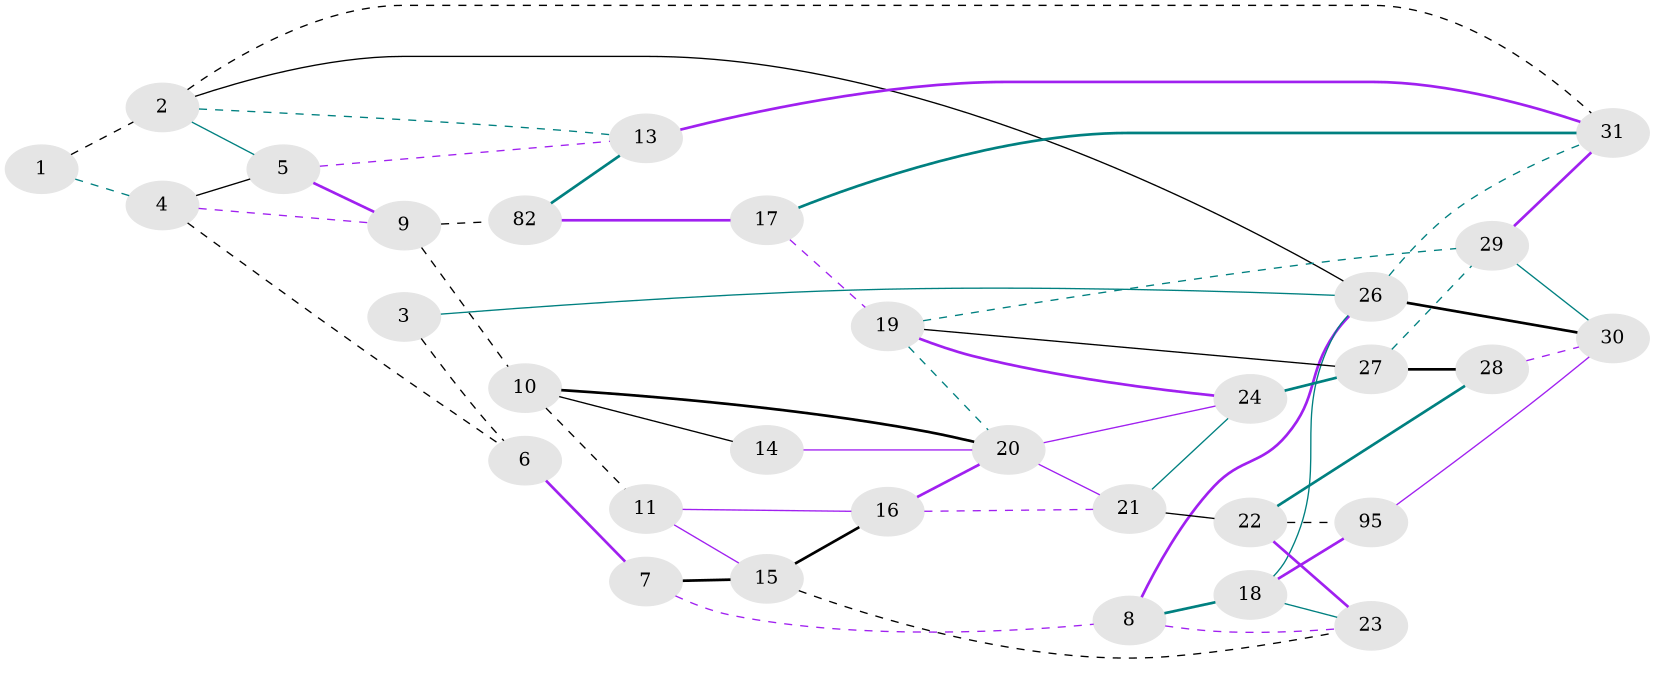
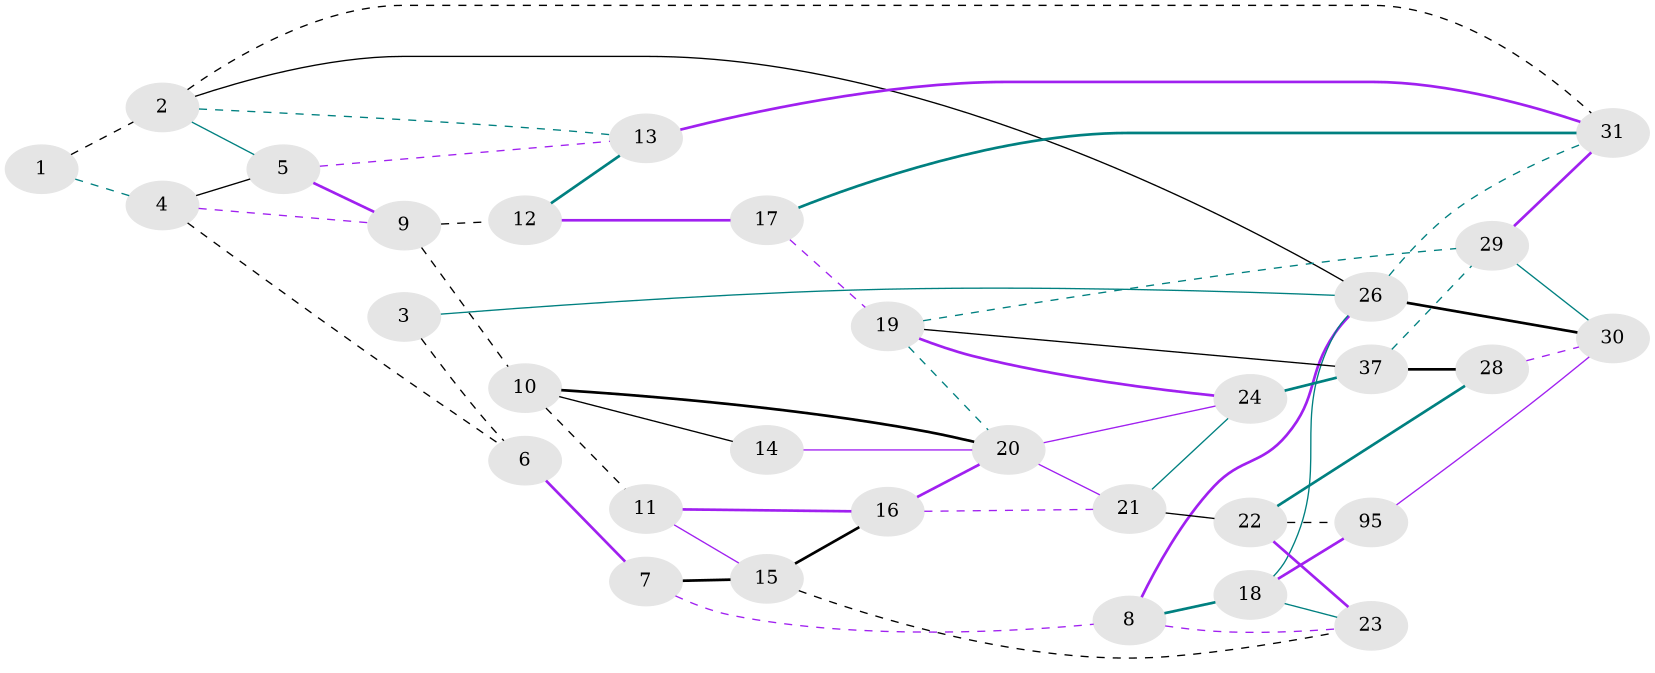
node "82": label "82" -> "12"
node "27": label "27" -> "37"
edge "11" -- "16": style solid -> bold
